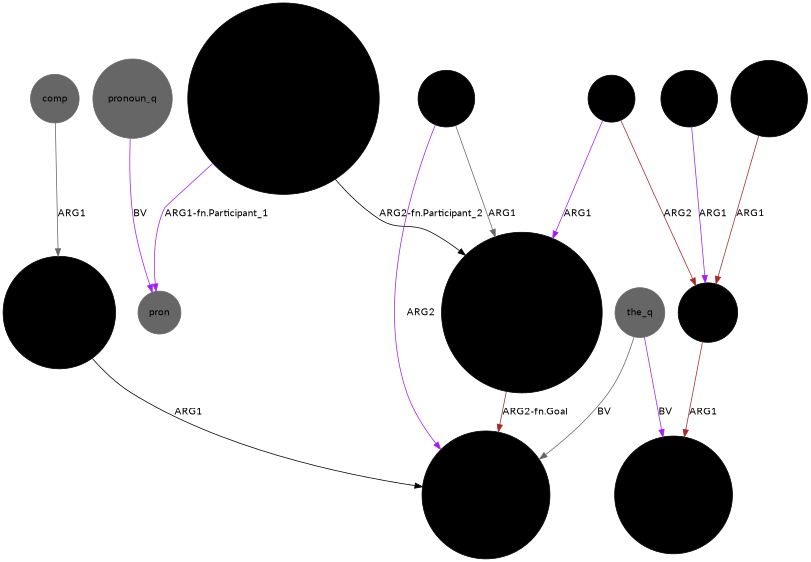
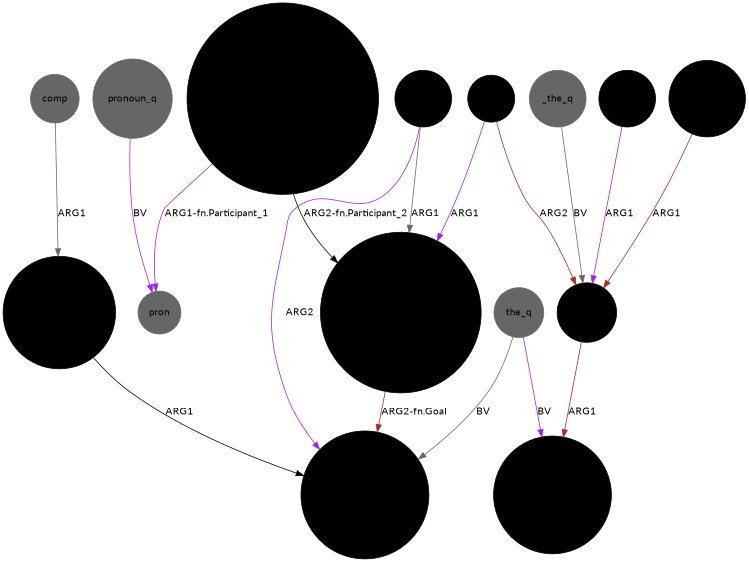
node "_the_q": added
